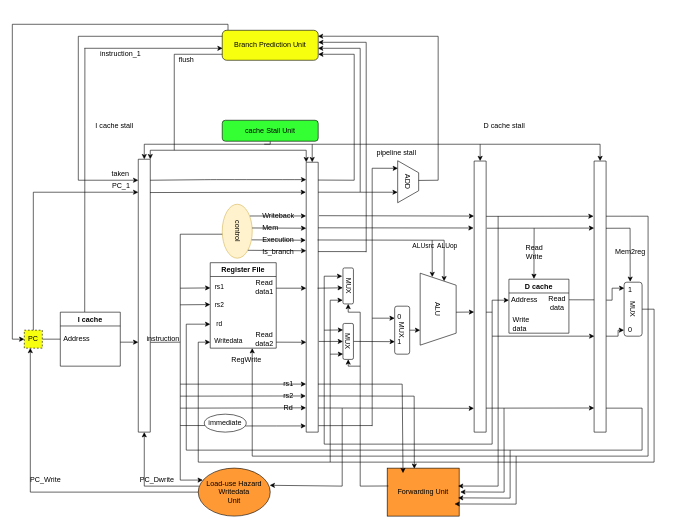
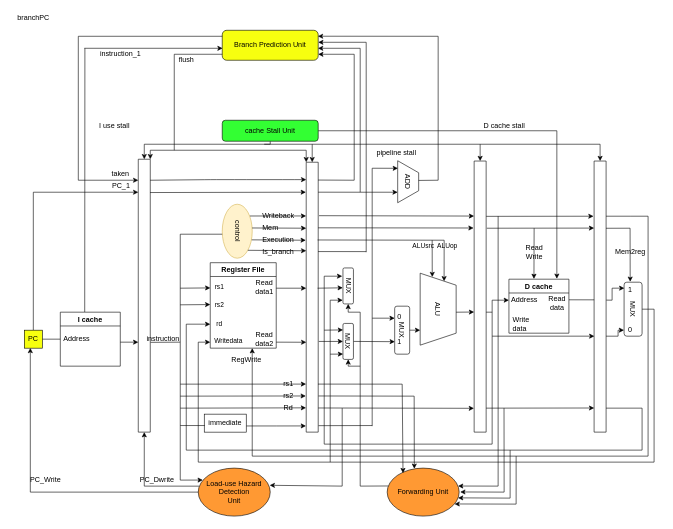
node "branchPC": added
node "I cache stall": label "I cache stall" -> "I use stall"
edge "cache Stall Unit" -> "D cache": added
edge "Branch Prediction Unit" -> "PC": removed
node "PC": style dashed -> solid
node "immediate": shape ellipse -> rectangle
node "Load-use Hazard Writedata Unit": label "Load-use Hazard Writedata Unit" -> "Load-use Hazard Detection Unit"
node "Forwarding Unit": shape rectangle -> ellipse
